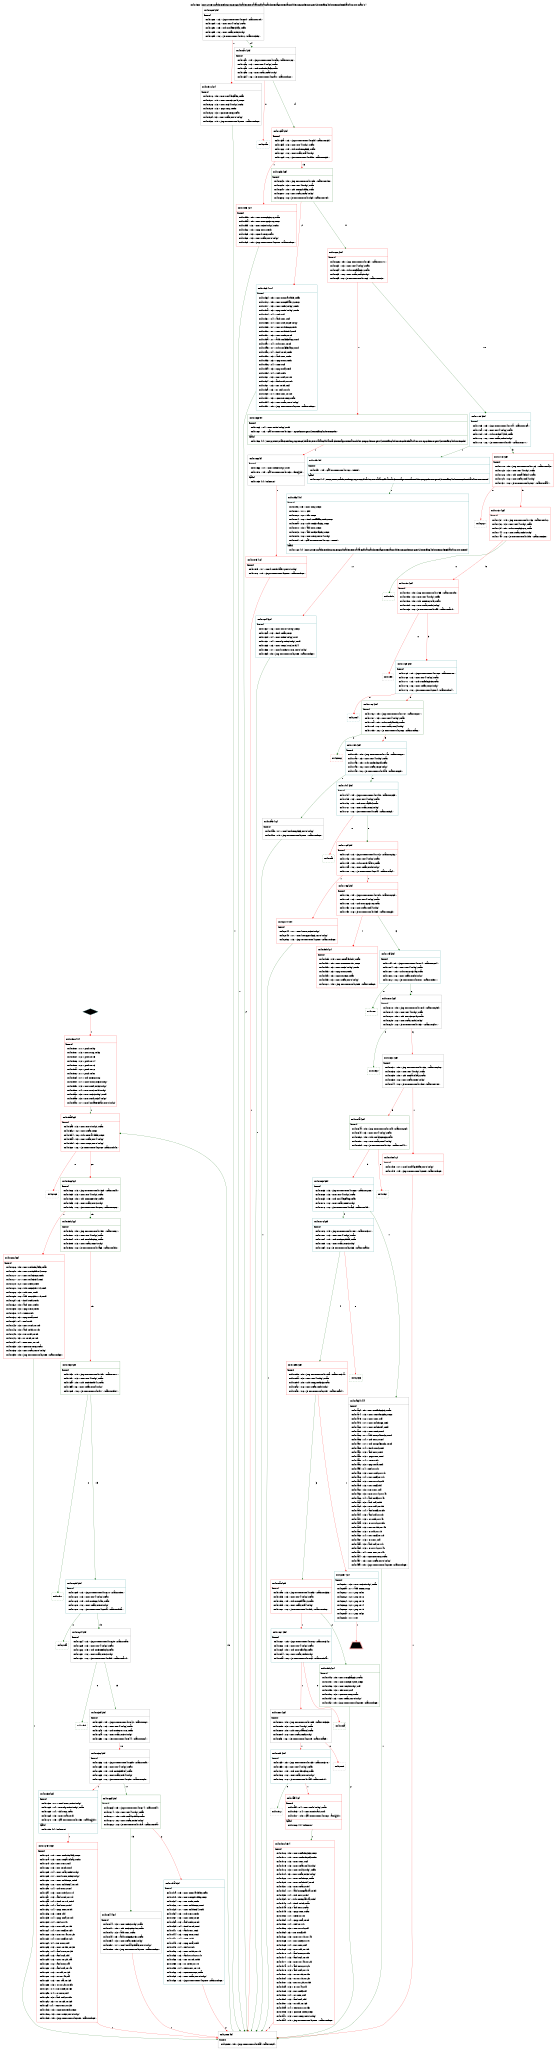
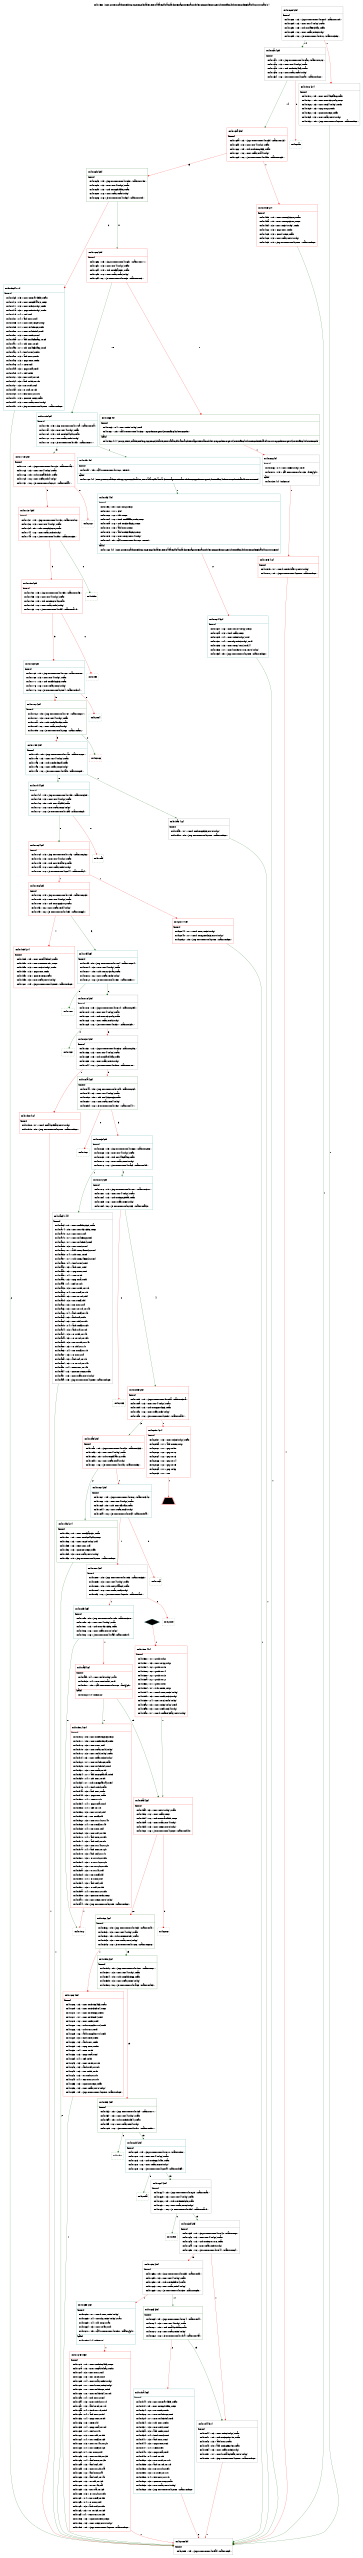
edge "0x4020ee [5]" -> "0x4015af [23]": now "0x401aff [13]" -> "0x4015af [23]"
node "0x402057 [21]": color teal -> red
edge "0x401b0c [157]" -> "0x4020ee [5]": now "0x401b0c [157]" -> "0x401912"
edge "0x40163d [25]" -> "0x401e44 [31]": added, label "1"
